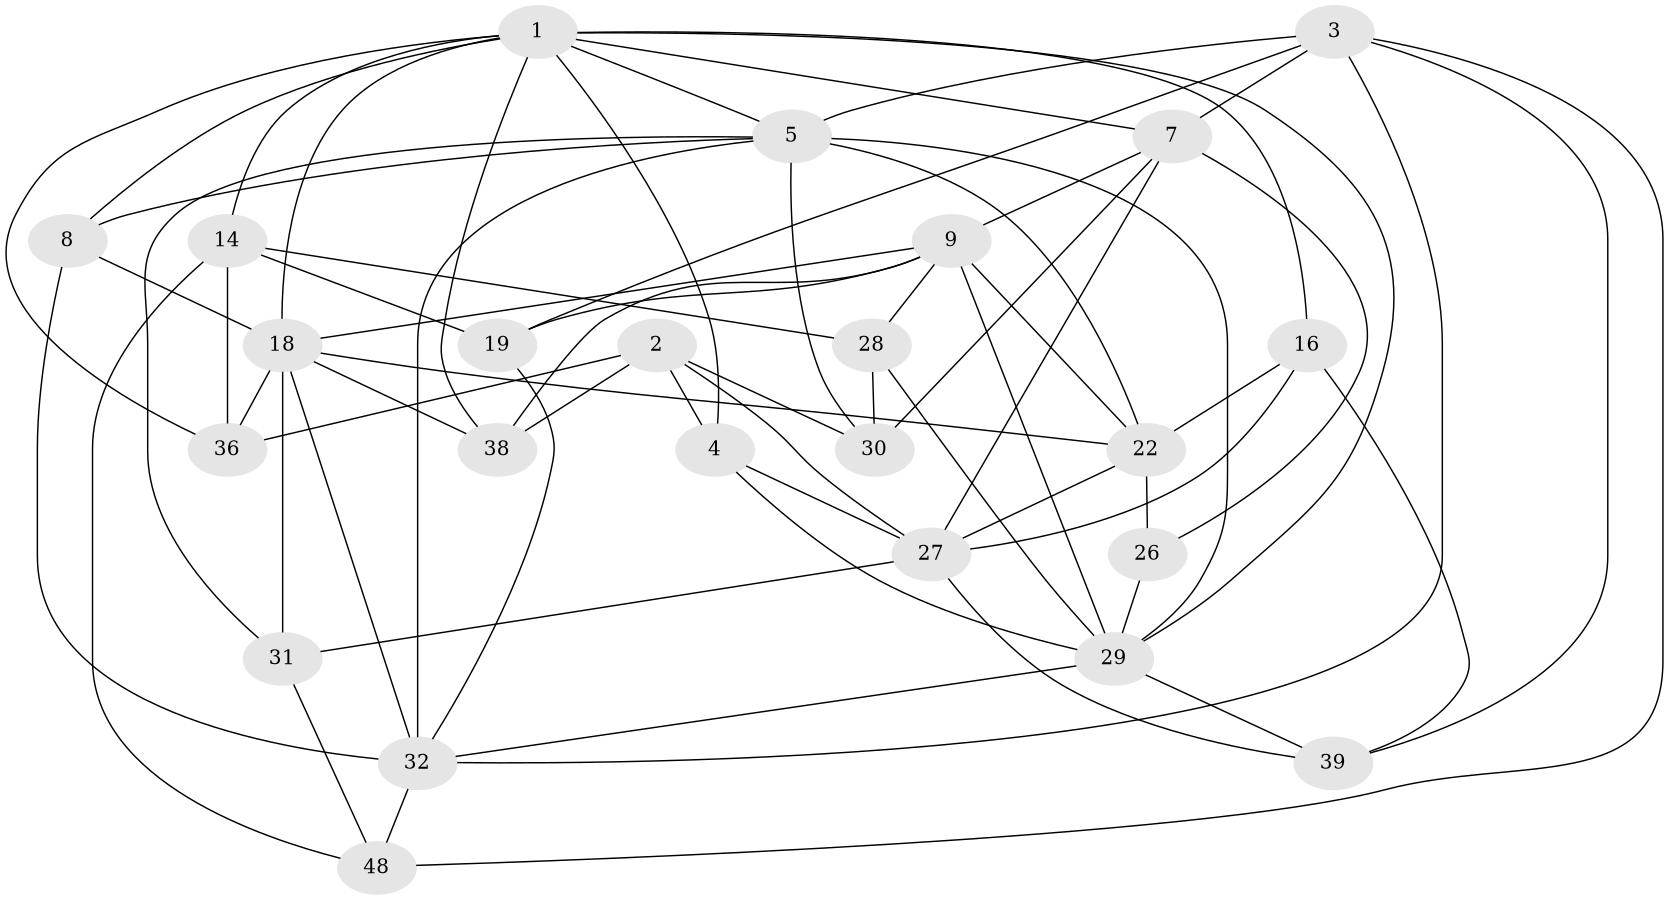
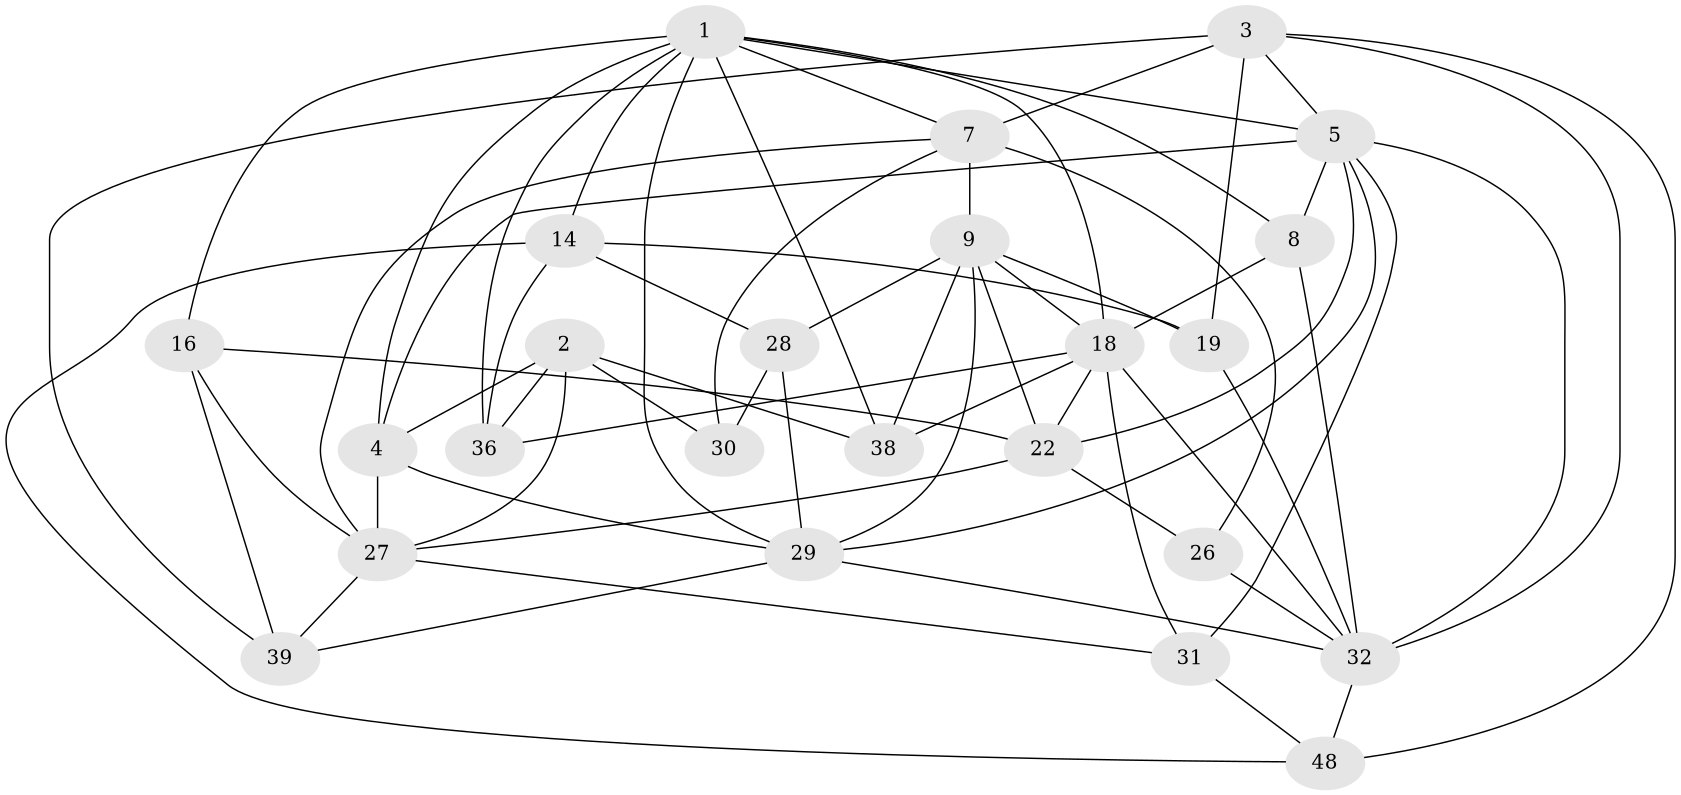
edge "5" -- "30": now "5" -- "4"
edge "26" -- "29": now "26" -- "32"
